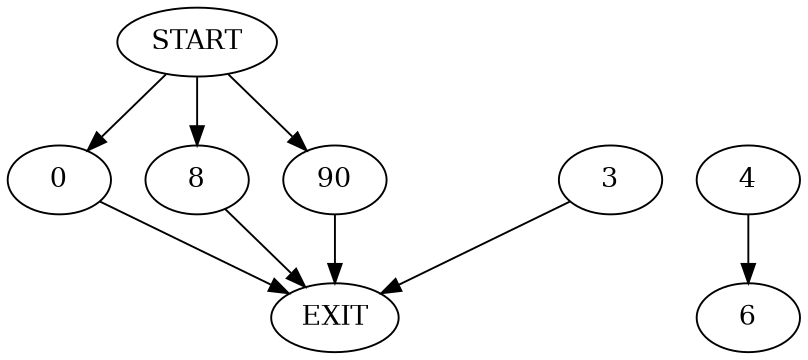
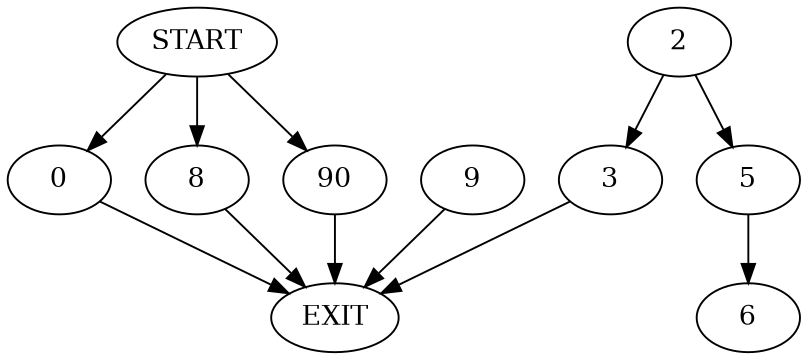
node "2": added
node "9": added
node "4": label "4" -> "5"
